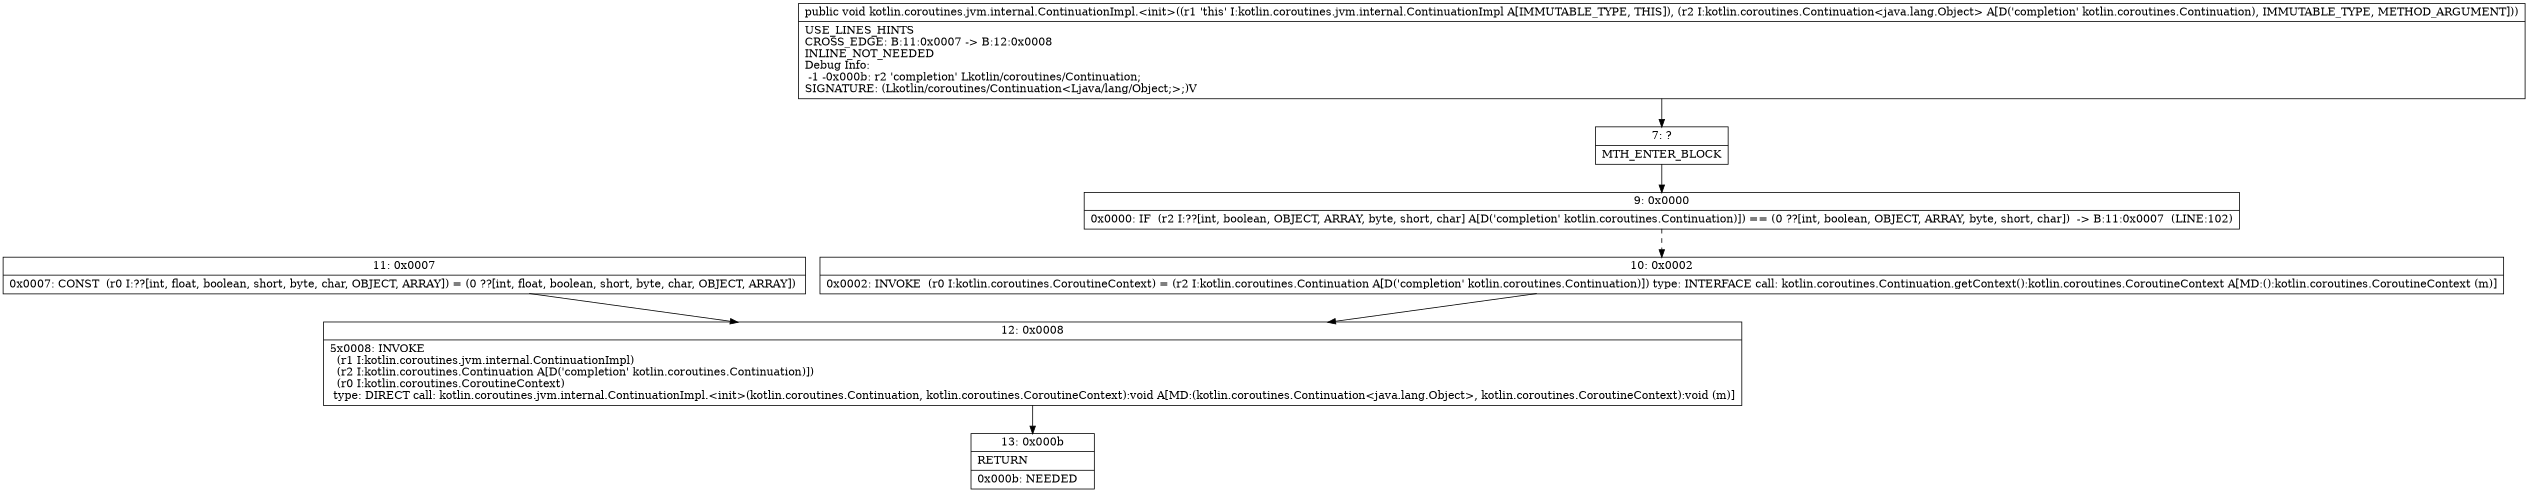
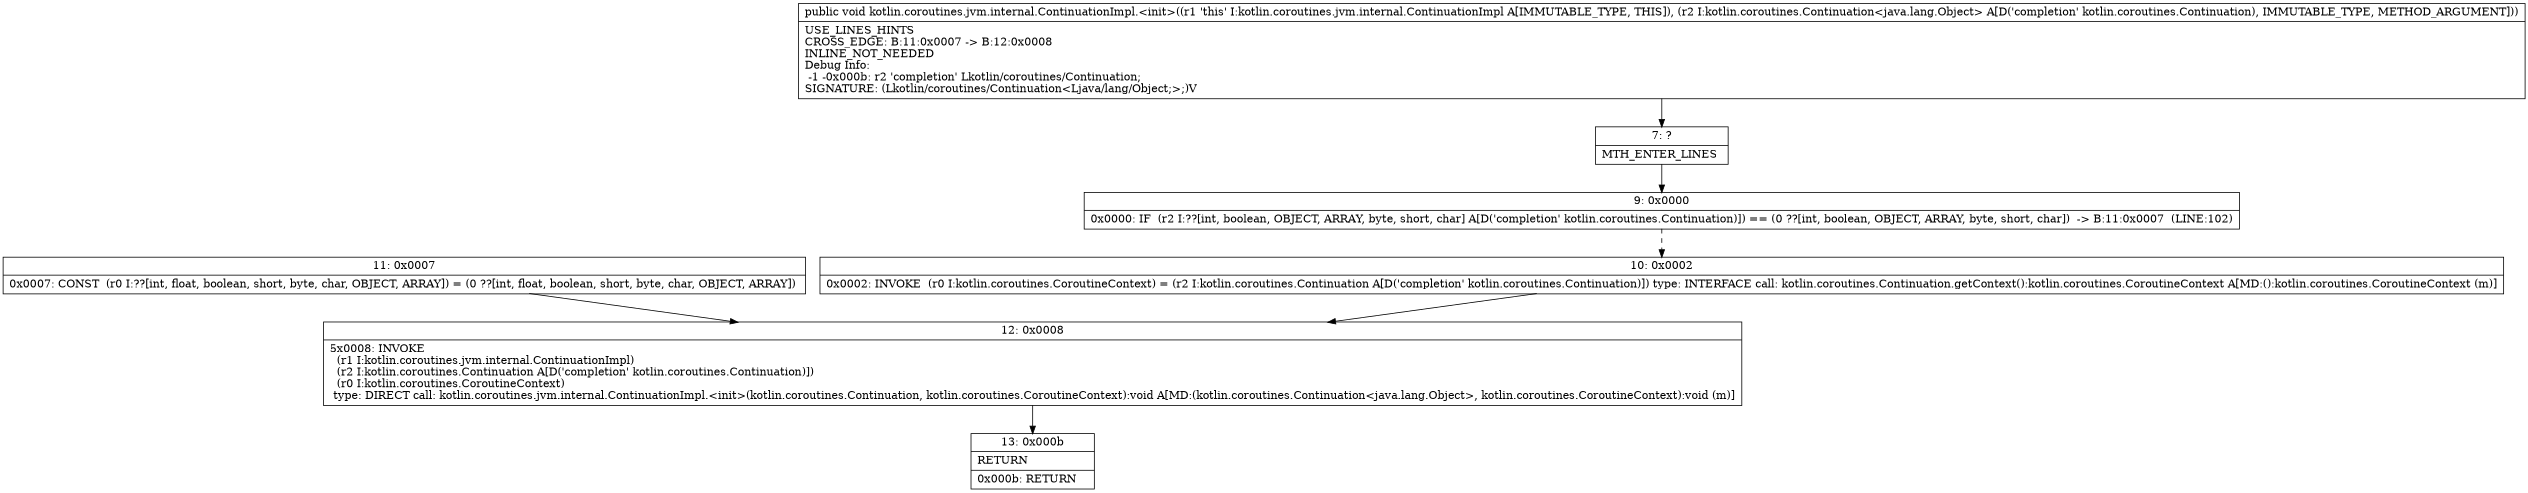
node "7: ?": text "MTH_ENTER_BLOCK" -> "MTH_ENTER_LINES"
node "13: 0x000b": text "0x000b: NEEDED" -> "0x000b: RETURN"
